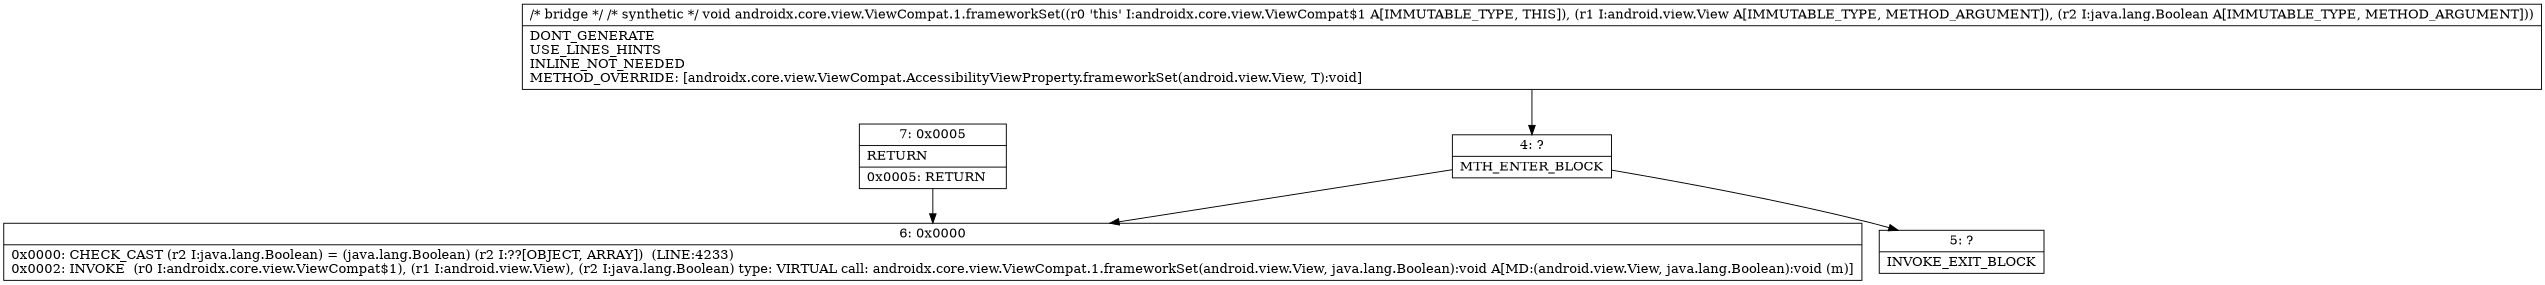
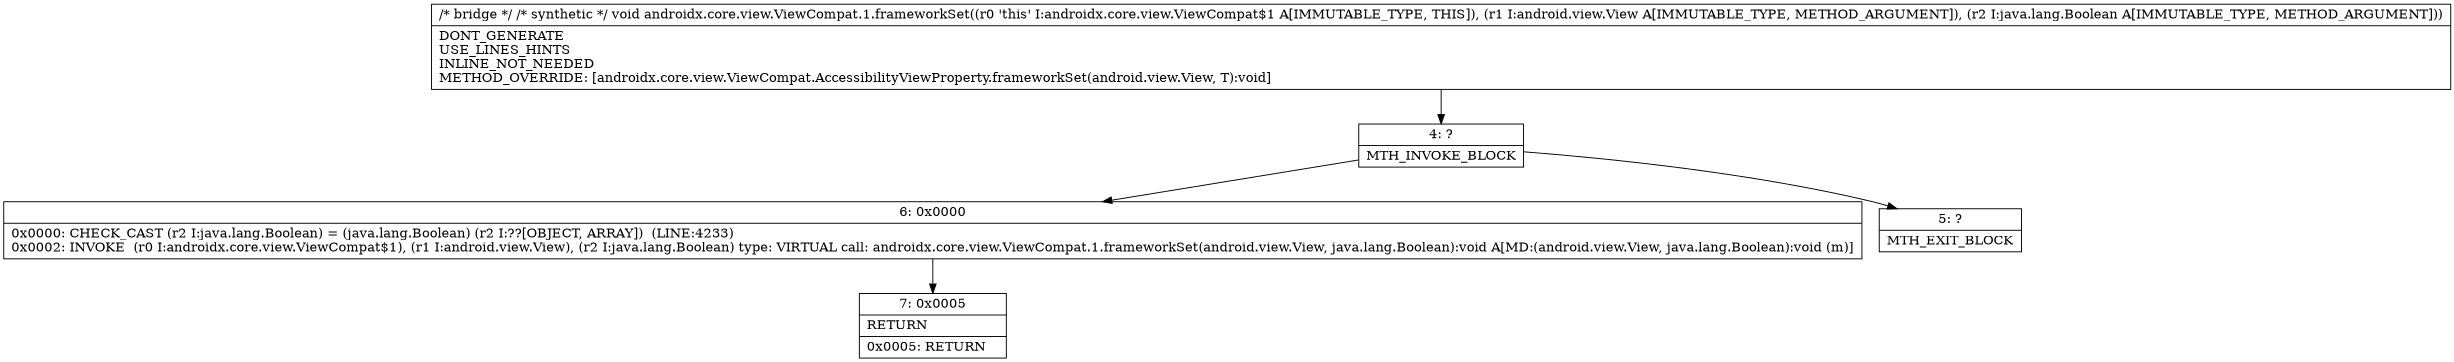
node "4: ?": text "MTH_ENTER_BLOCK" -> "MTH_INVOKE_BLOCK"
edge "7: 0x0005" -> "6: 0x0000": reversed
node "5: ?": text "INVOKE_EXIT_BLOCK" -> "MTH_EXIT_BLOCK"
